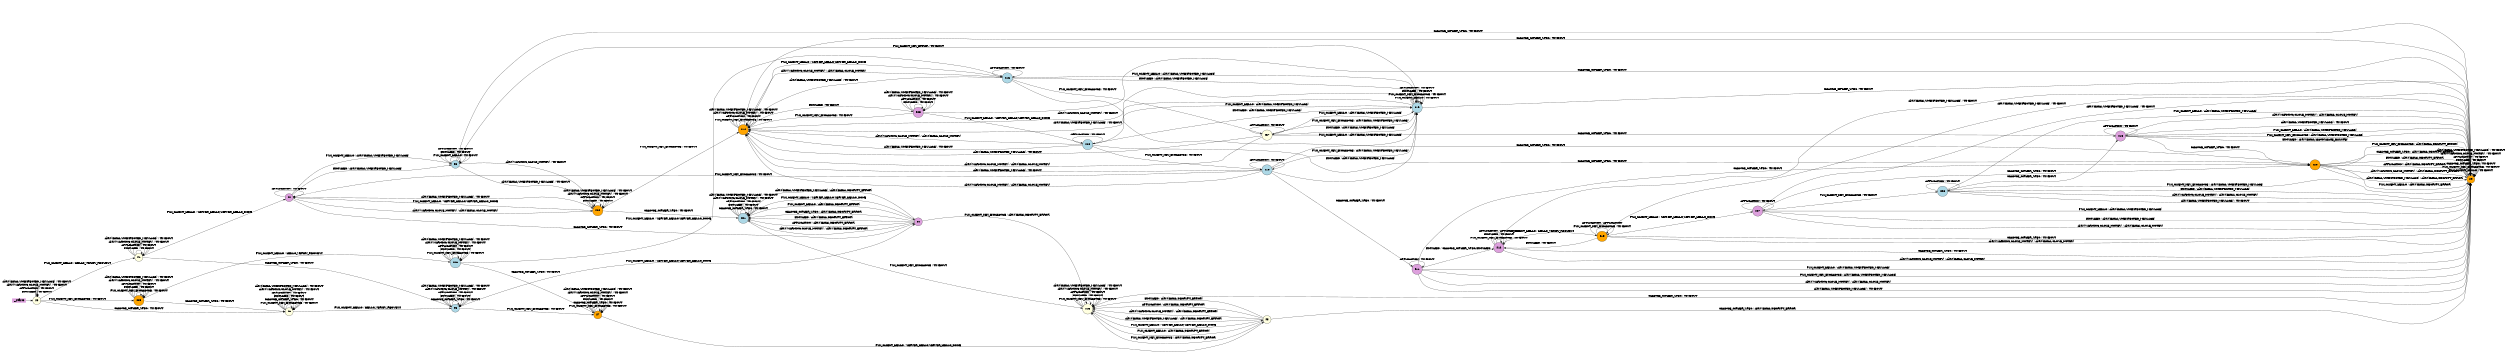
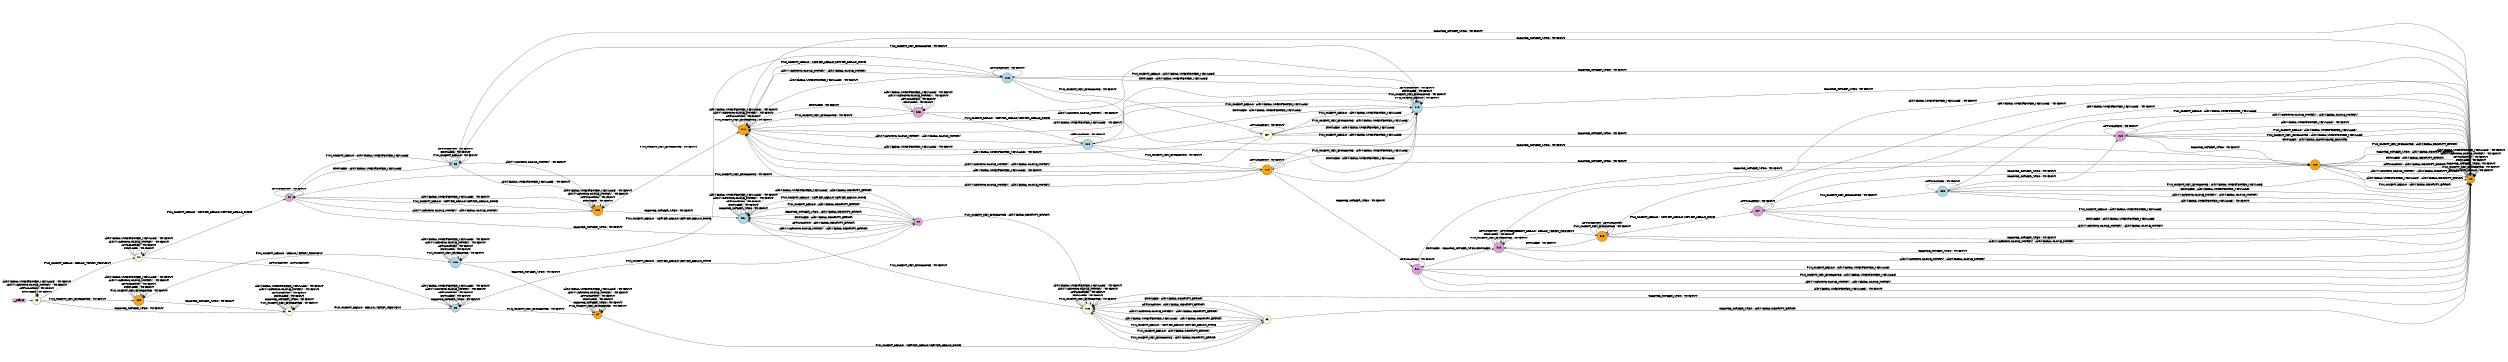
edge "s3" -> "s19": label "PSK_CLIENT_KEY_ERROR / TIMEOUT" -> "PSK_CLIENT_KEY_EXCHANGE / TIMEOUT"
node "s10": fillcolor lightblue -> orange
edge "s1" -> "s5": label "CHANGE_CIPHER_SPEC / TIMEOUT" -> "APPLICATION / APPLICATION"
